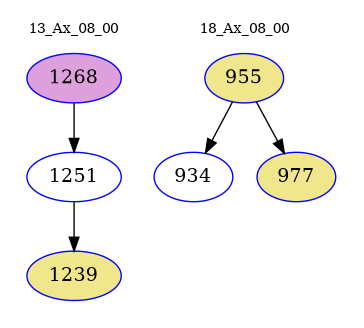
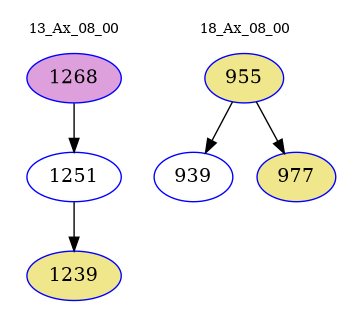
node "934": label "934" -> "939"
